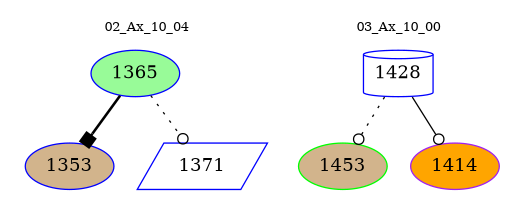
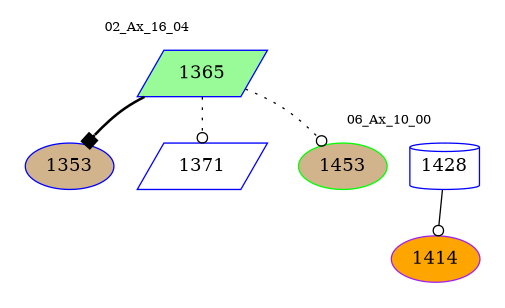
cluster "02_Ax_10_04": label "02_Ax_10_04" -> "02_Ax_16_04"
cluster "03_Ax_10_00": label "03_Ax_10_00" -> "06_Ax_10_00"
node "1365": shape ellipse -> parallelogram
edge "1428" -> "1453": now "1365" -> "1453"
